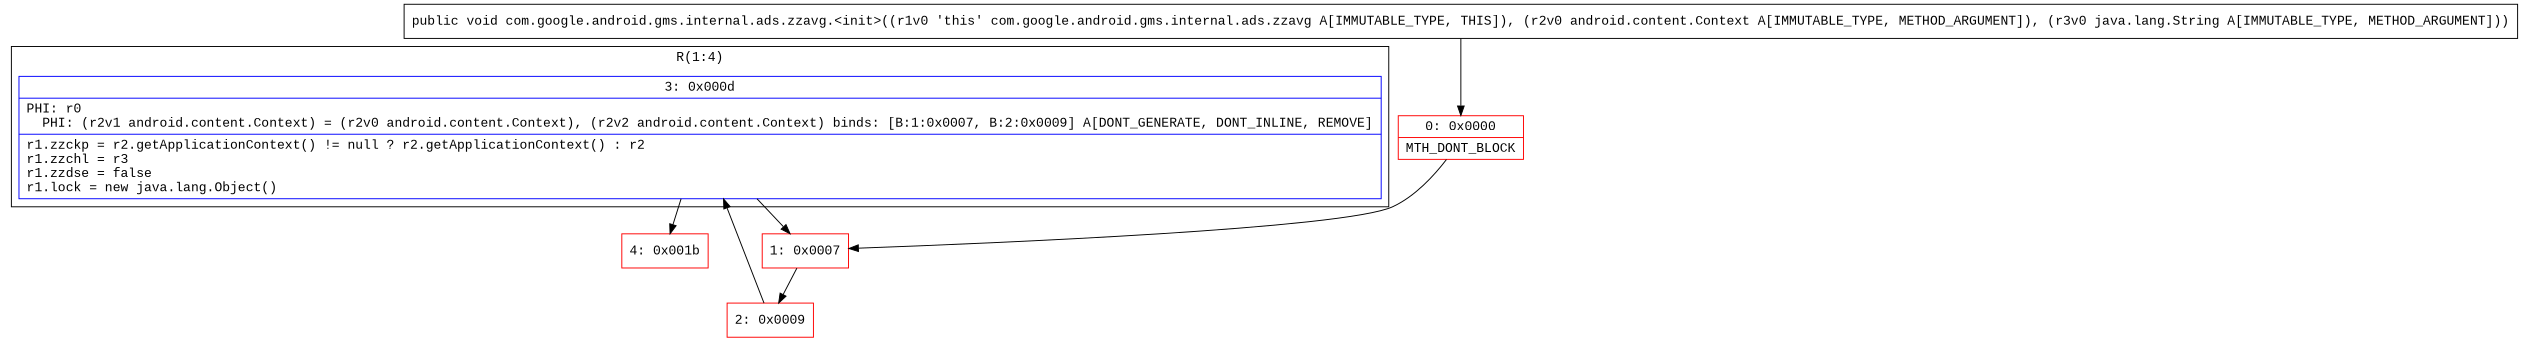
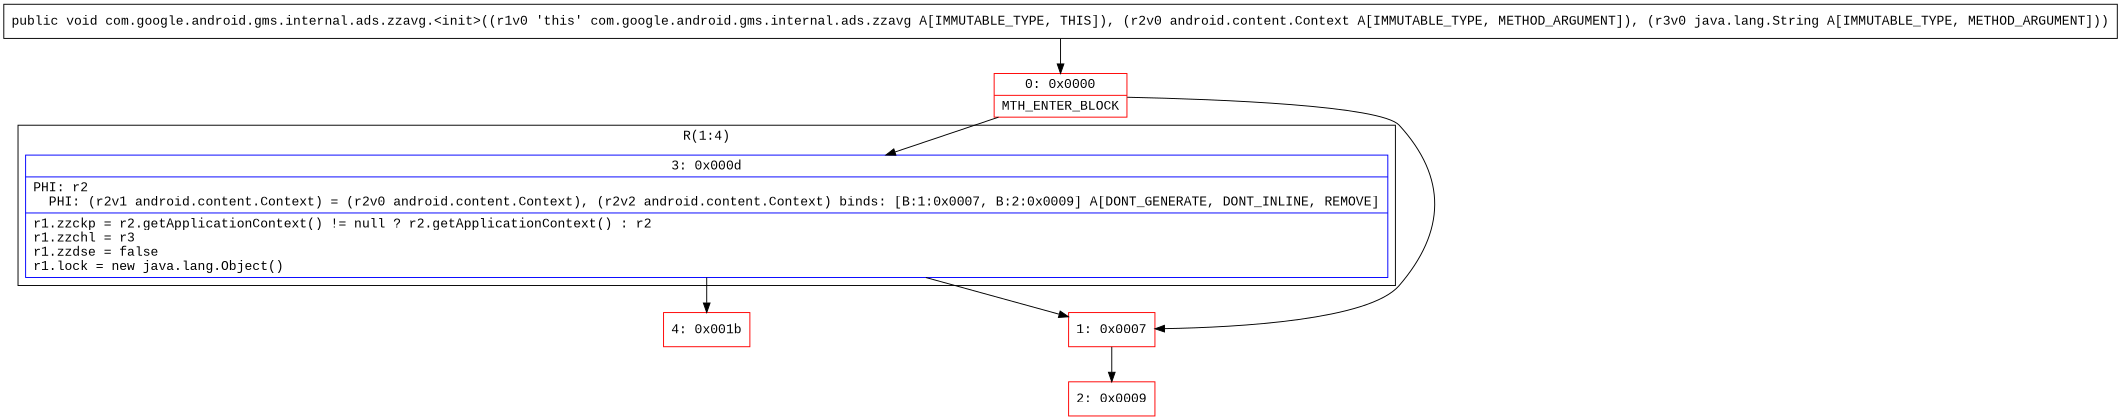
node "3: 0x000d": text "PHI: r0" -> "PHI: r2"
node "0: 0x0000": text "MTH_DONT_BLOCK" -> "MTH_ENTER_BLOCK"
edge "2: 0x0009" -> "3: 0x000d": now "0: 0x0000" -> "3: 0x000d"
